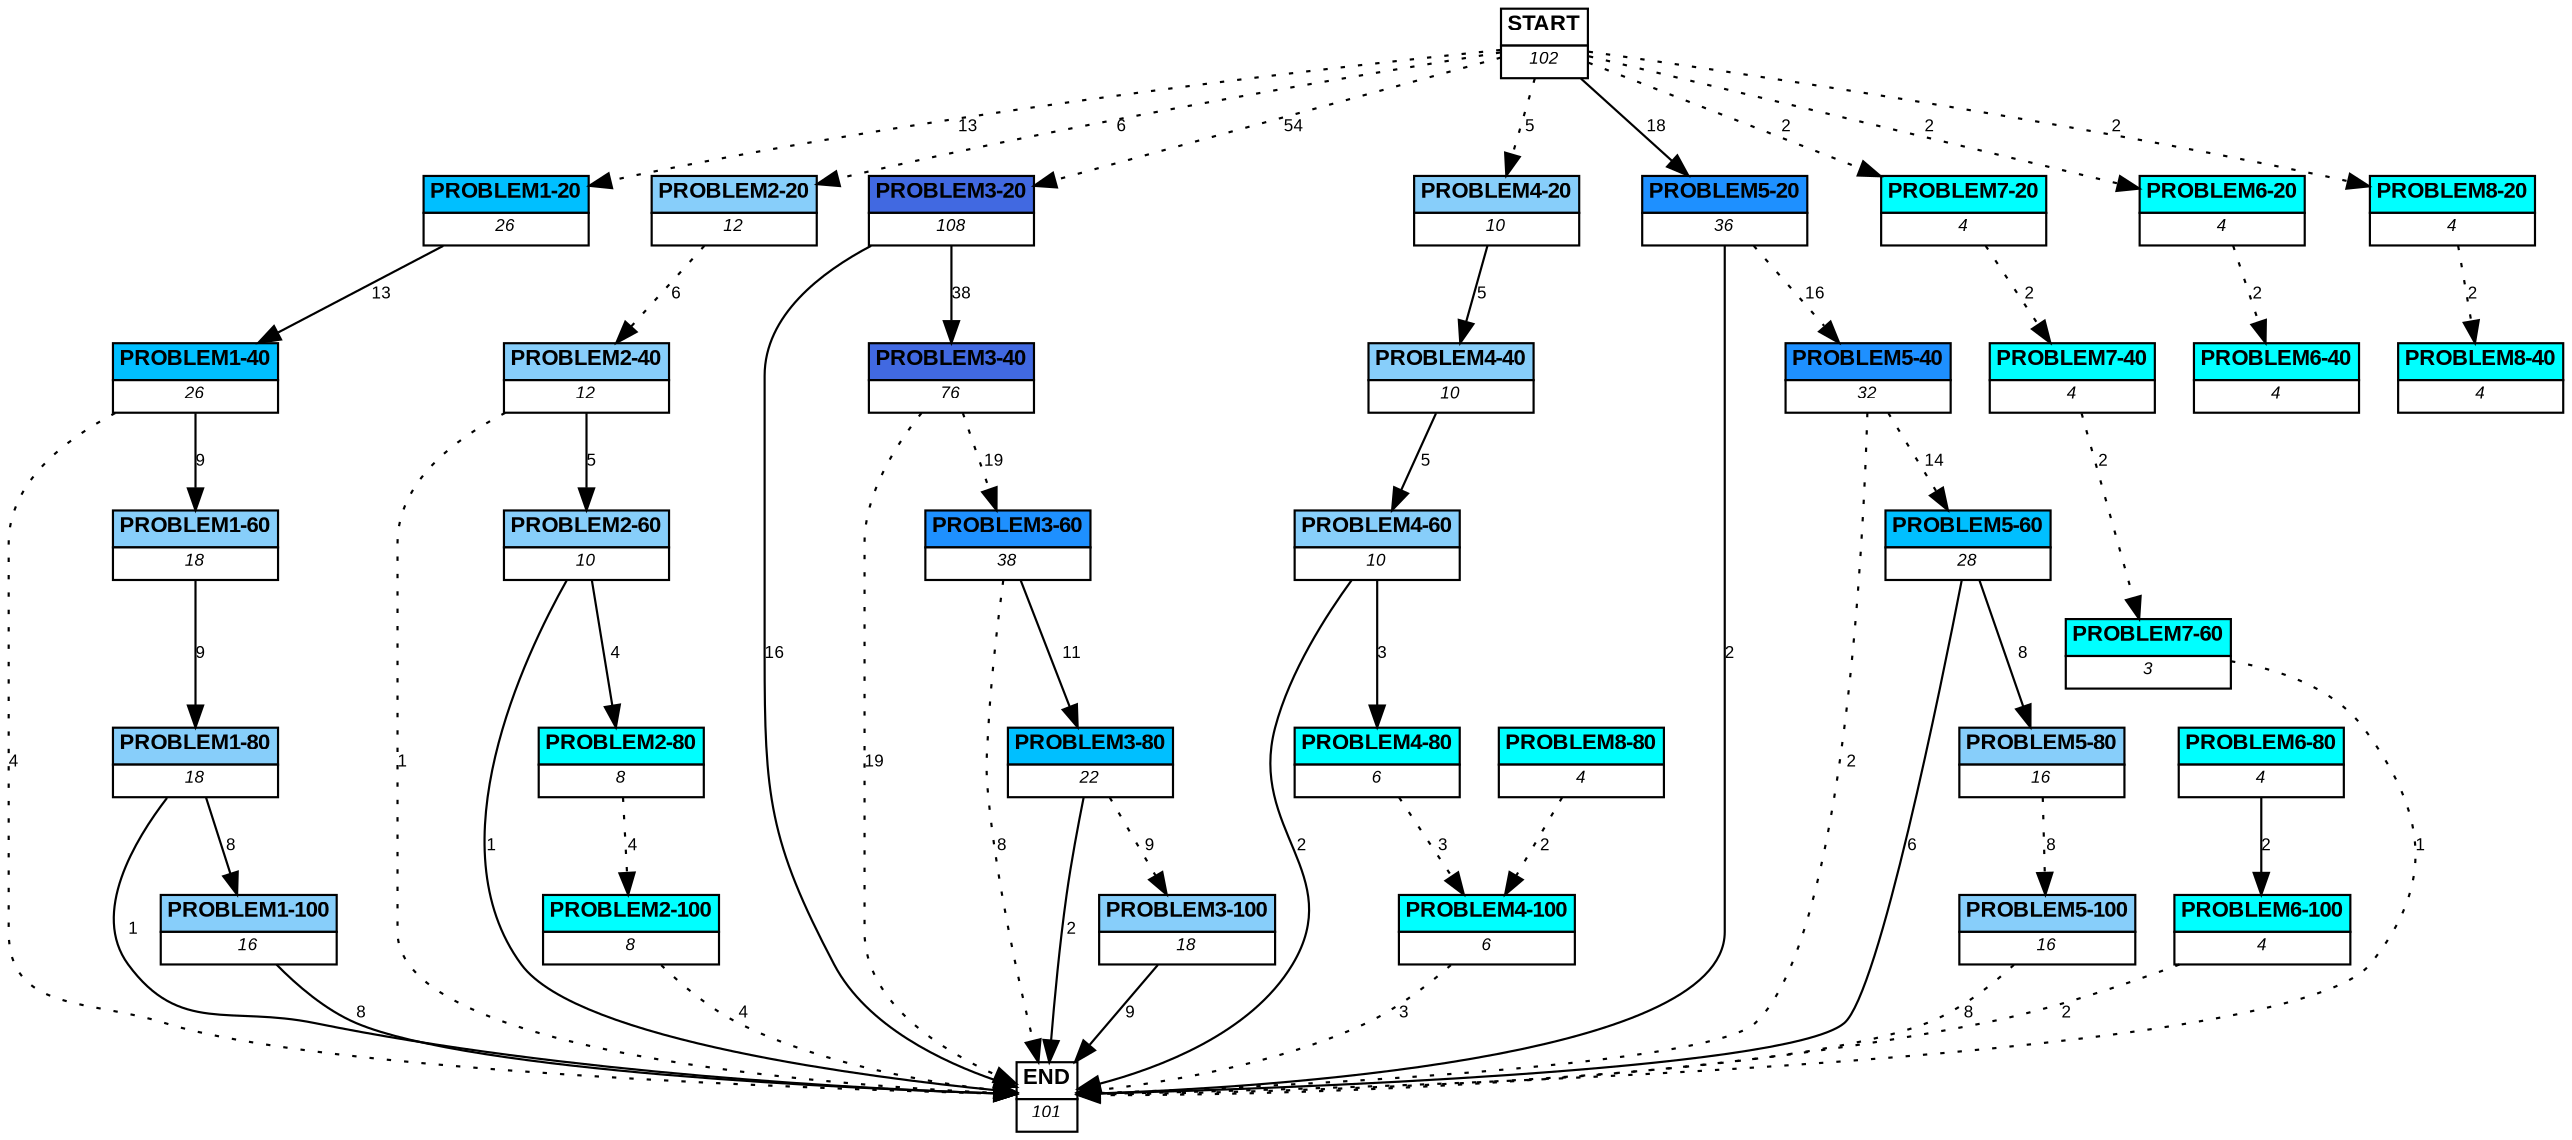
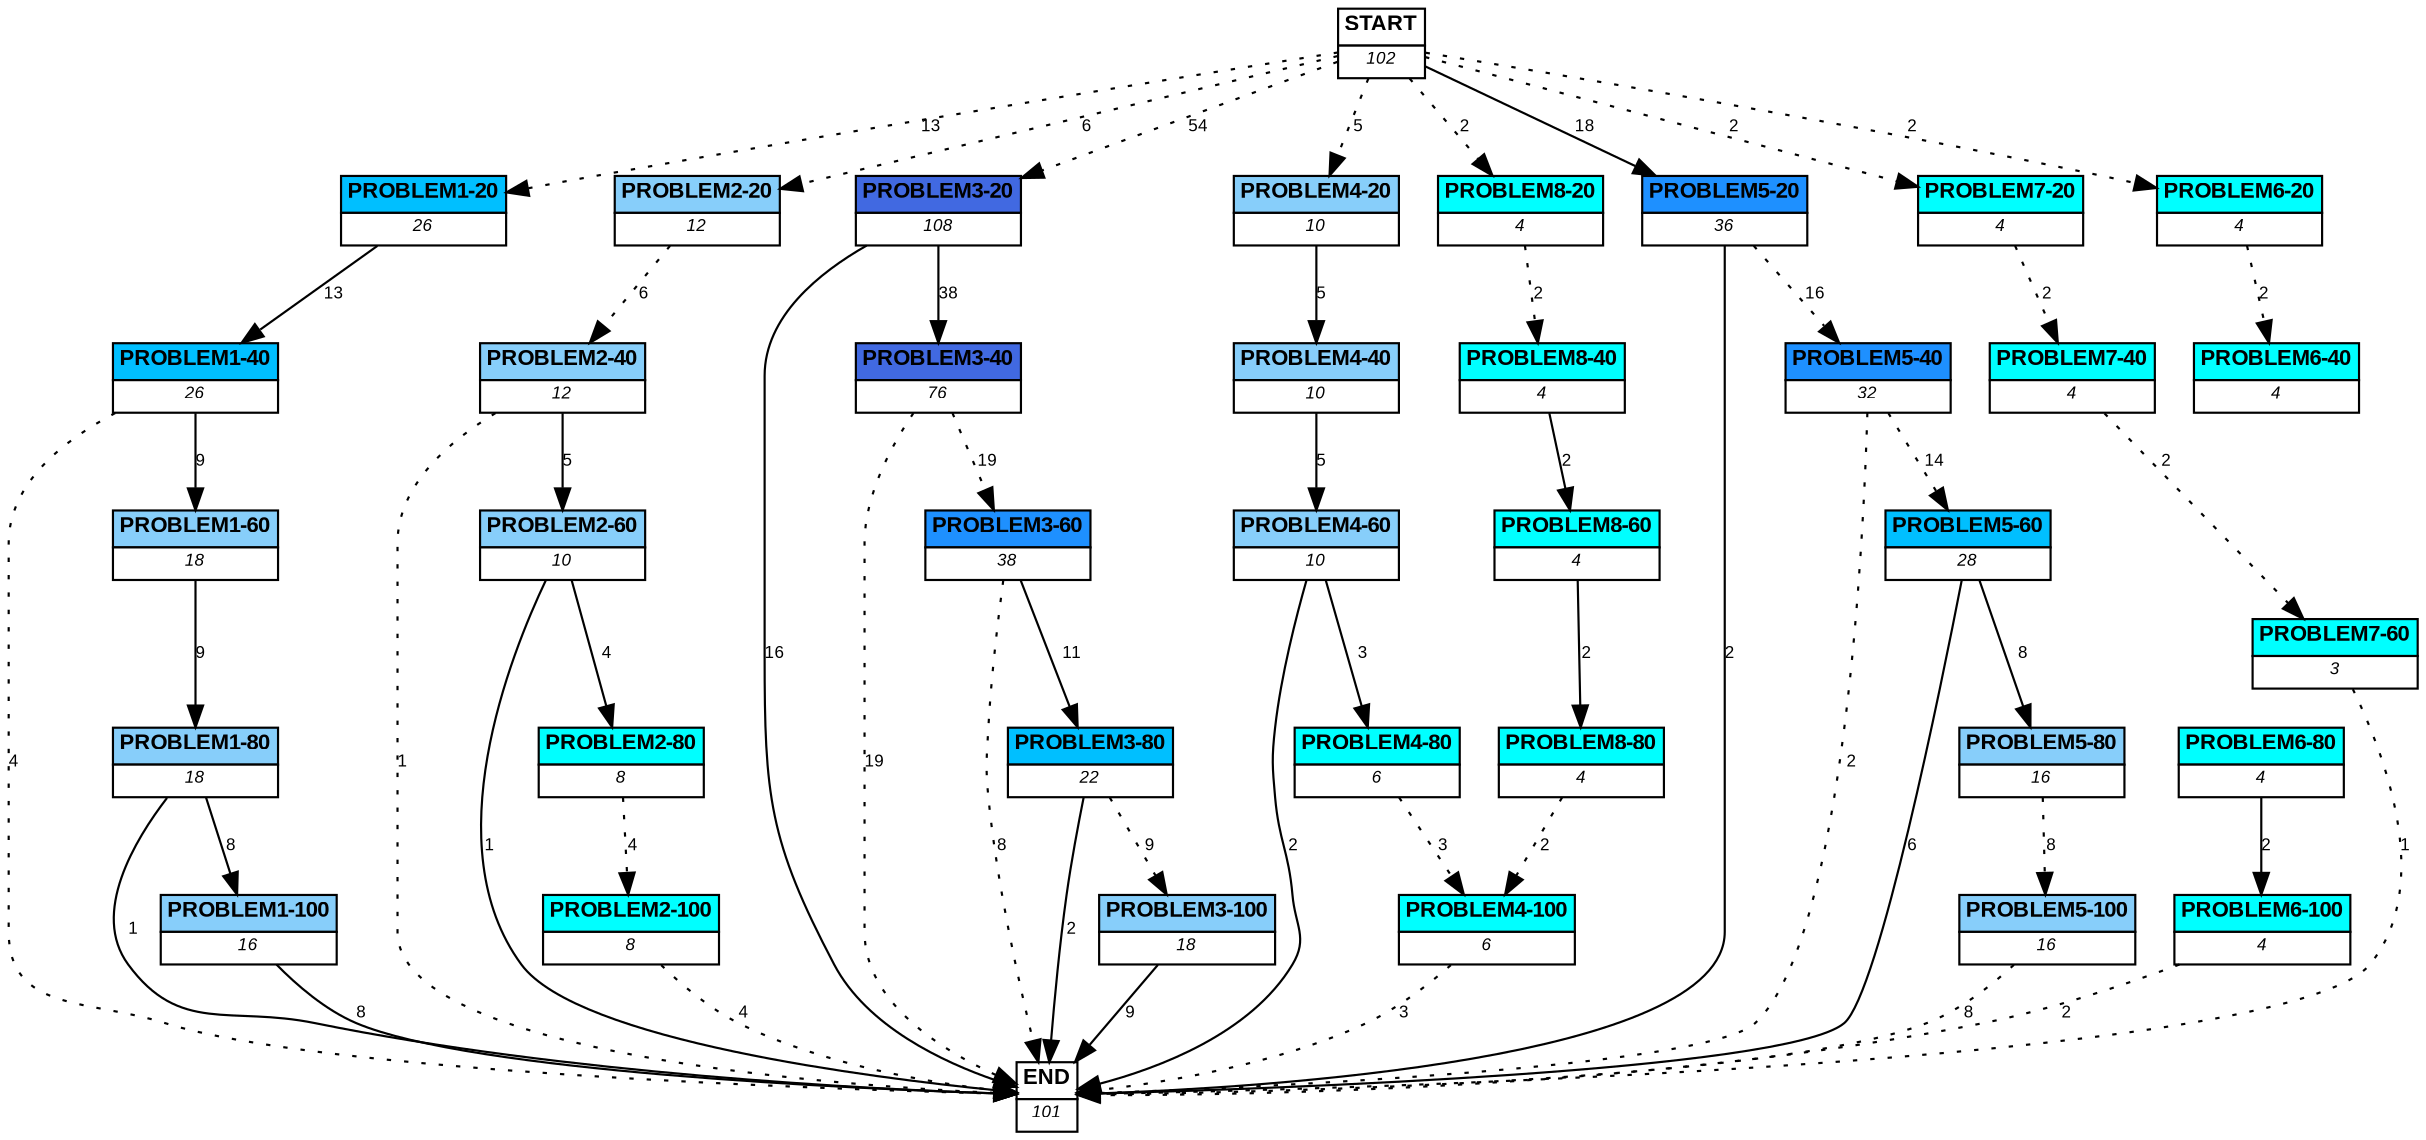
node "PROBLEM8-60": added
